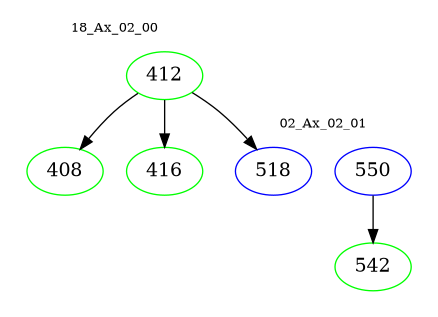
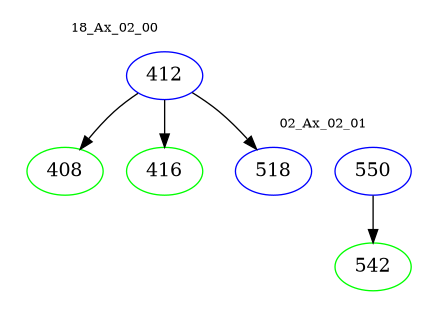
node "412": color green -> blue
